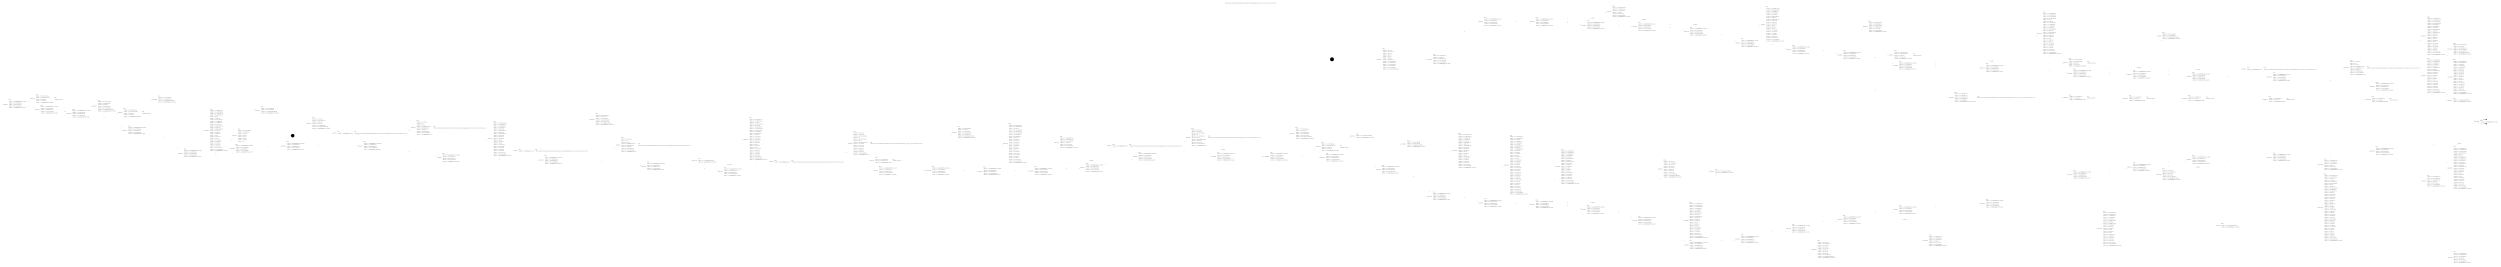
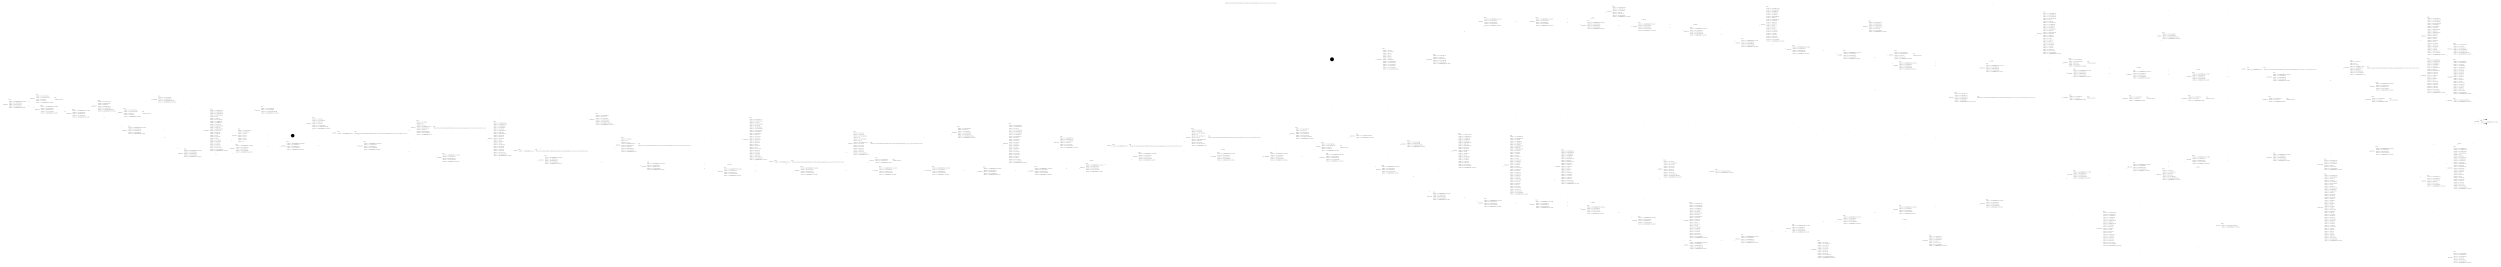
node "0x40247e [15]": removed
node "0x4017b0 [28]": added
